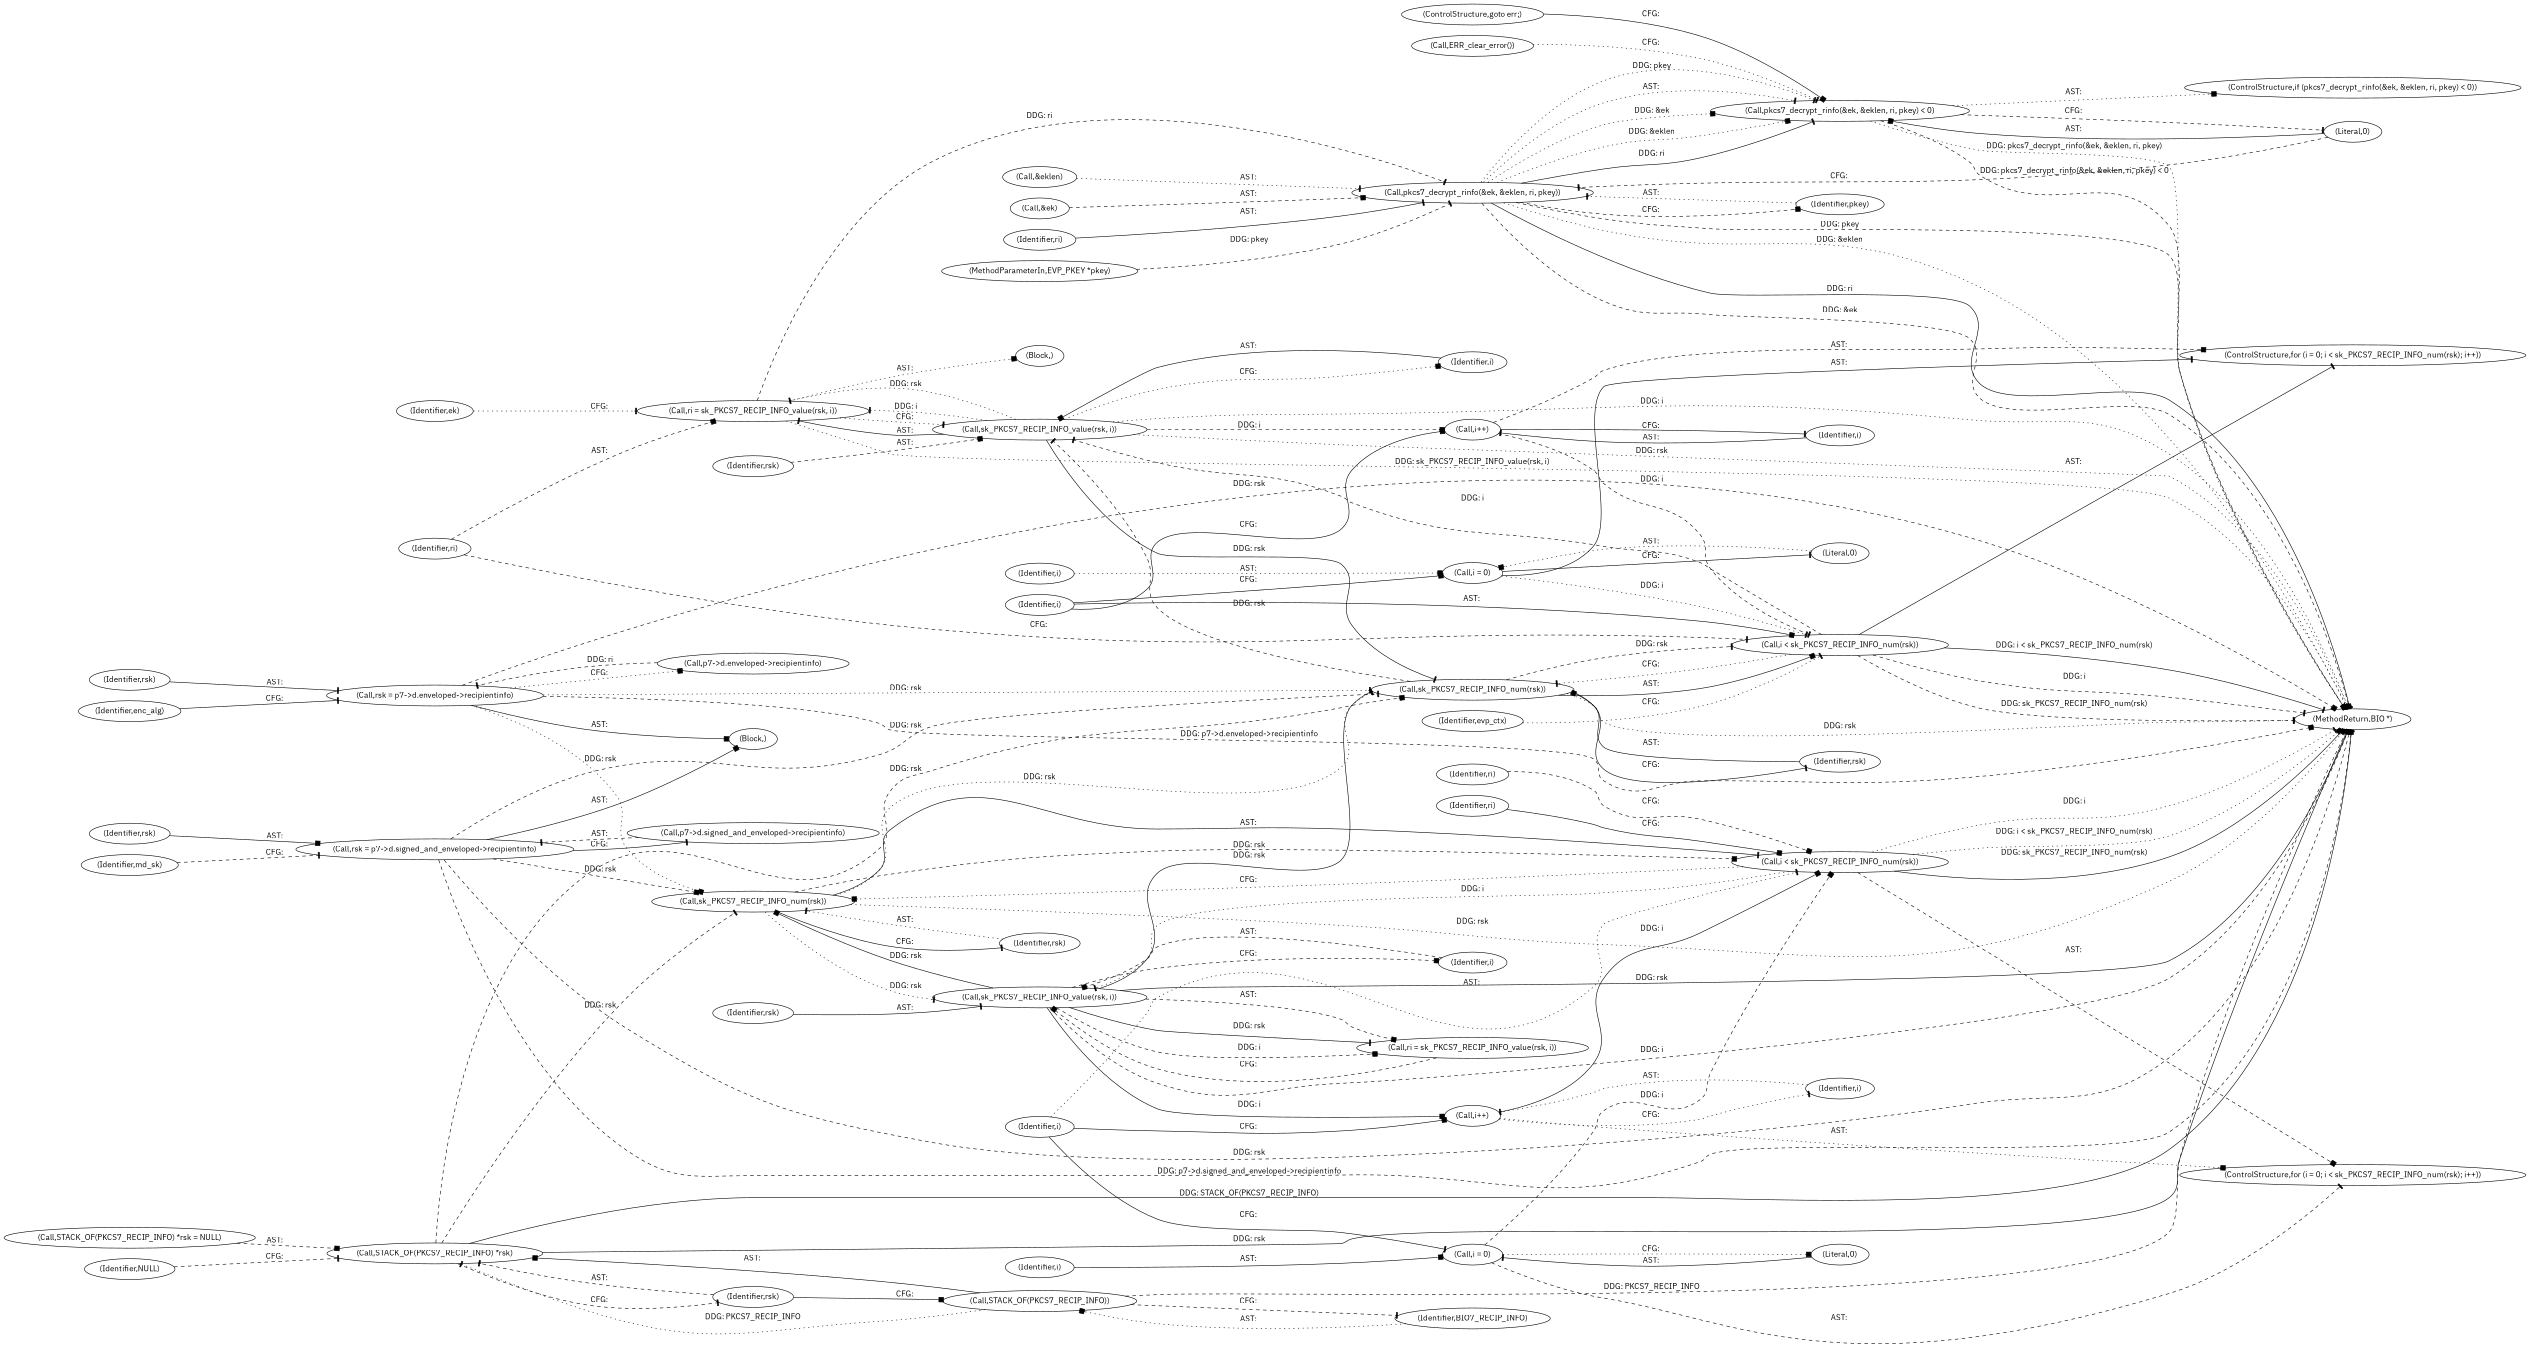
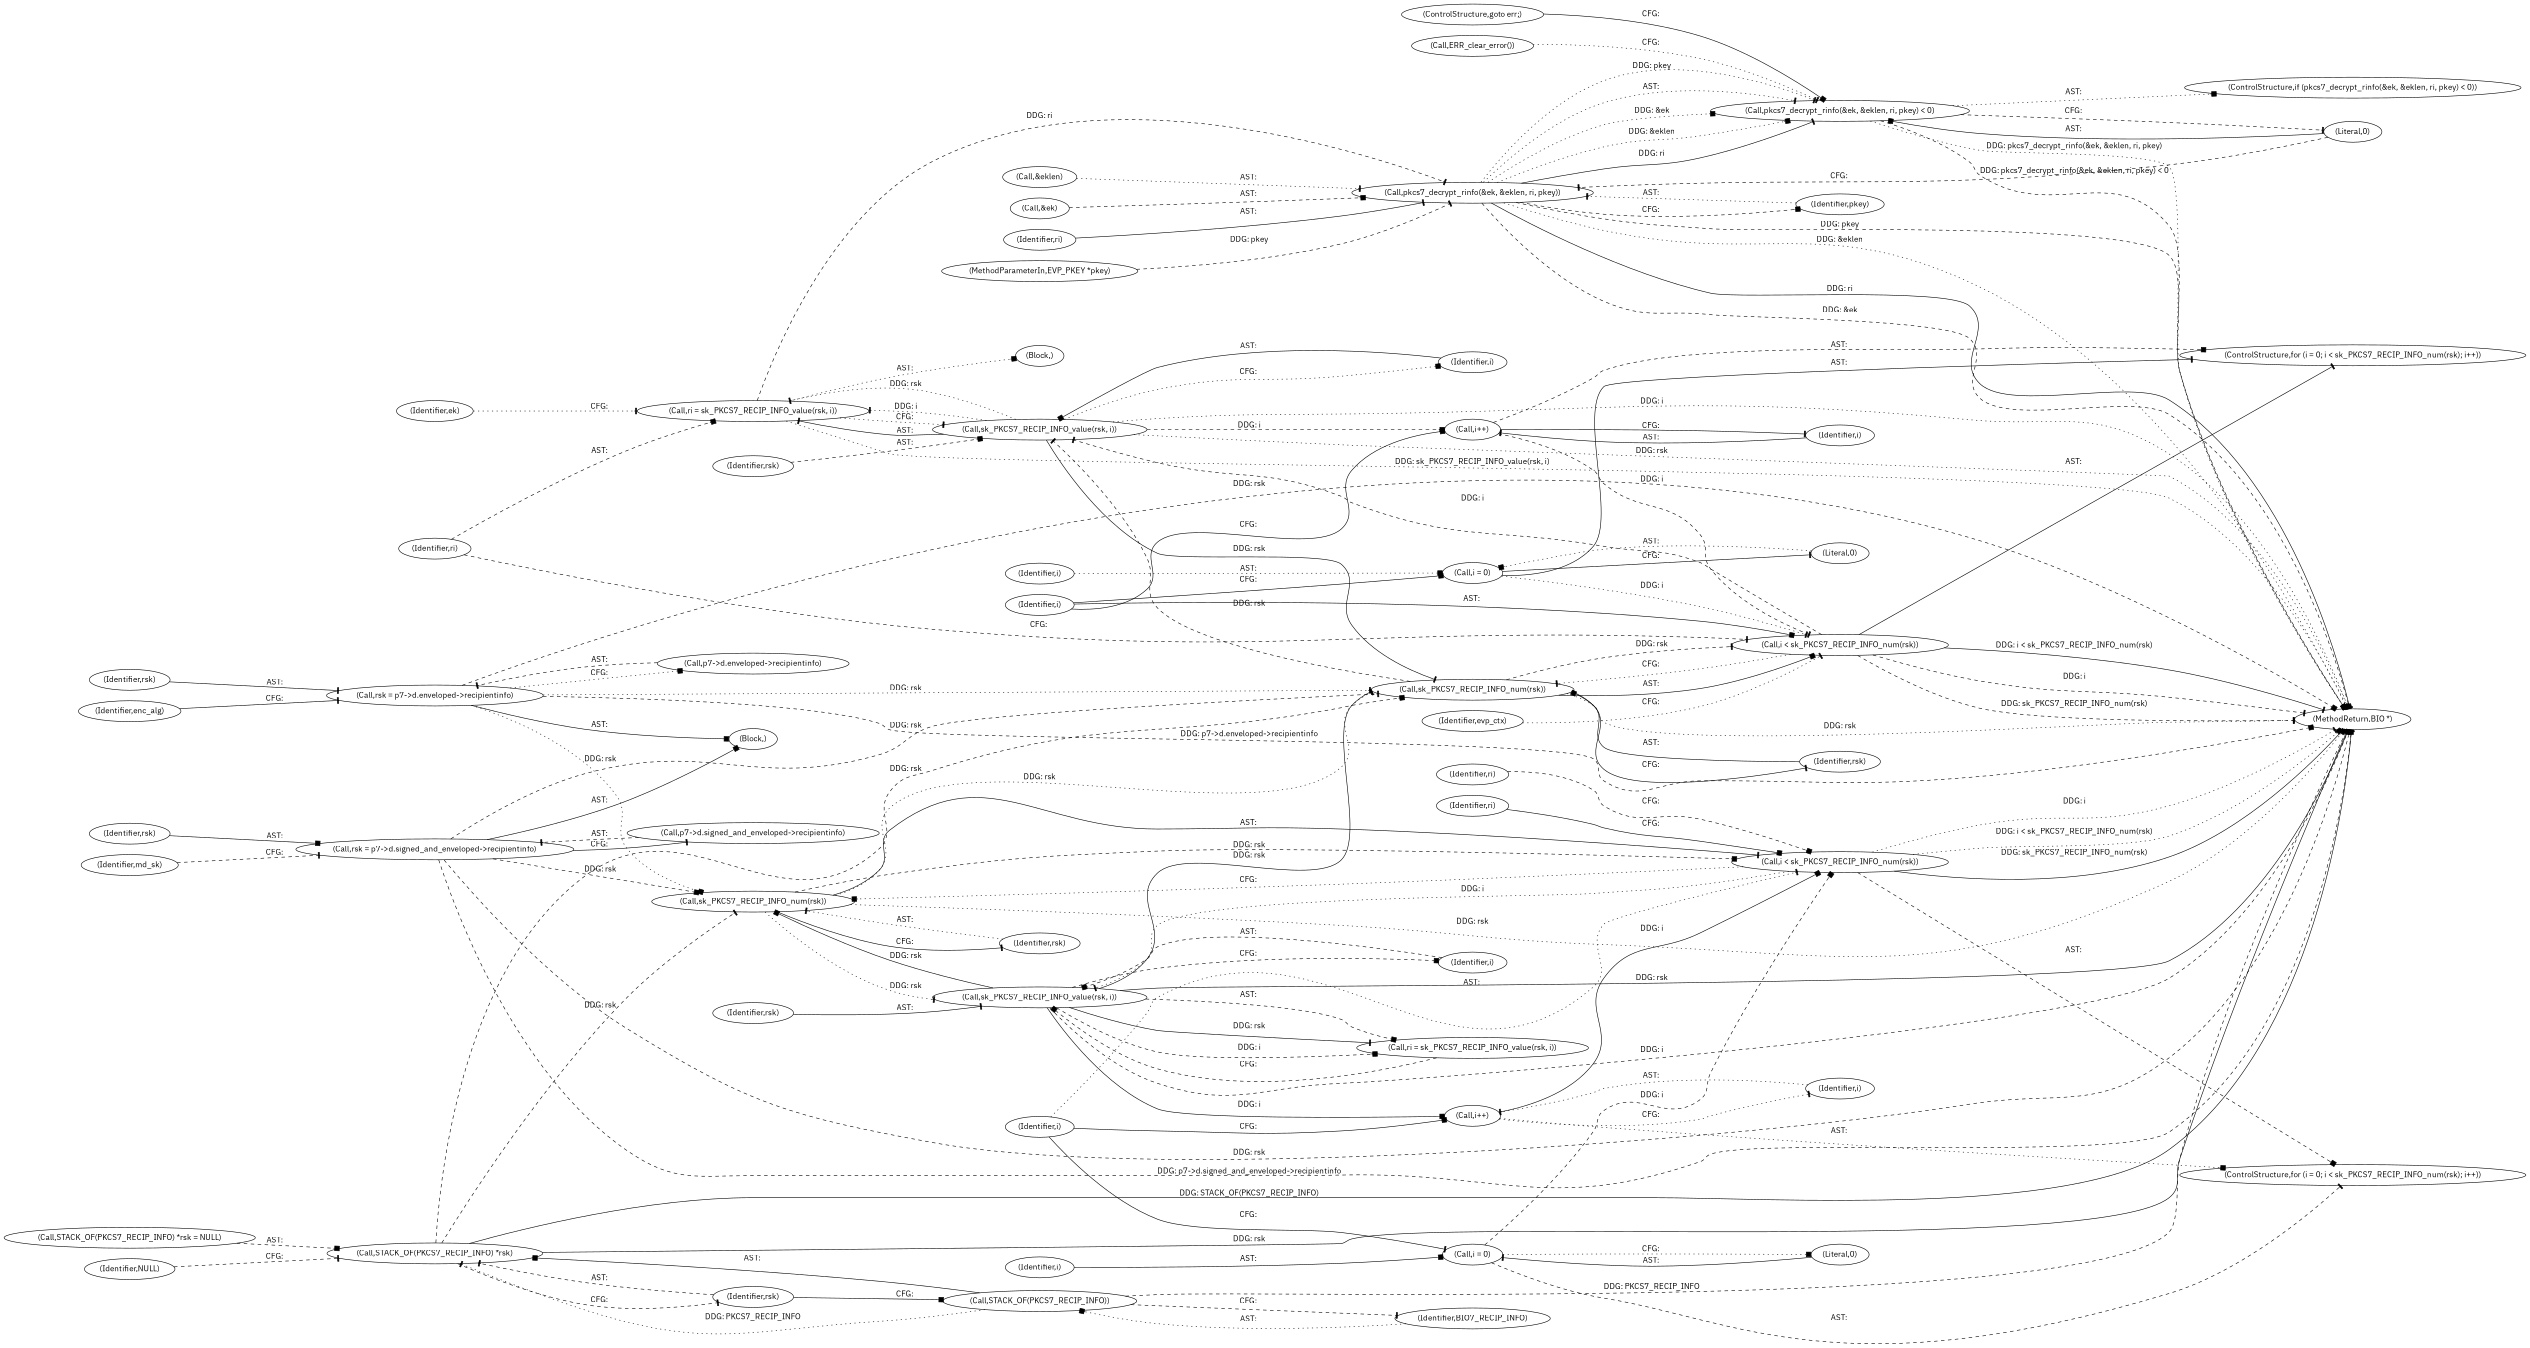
edge "(Call,p7->d.enveloped->recipientinfo)" -> "(Call,rsk = p7->d.enveloped->recipientinfo)": label "DDG: ri" -> "AST: "
